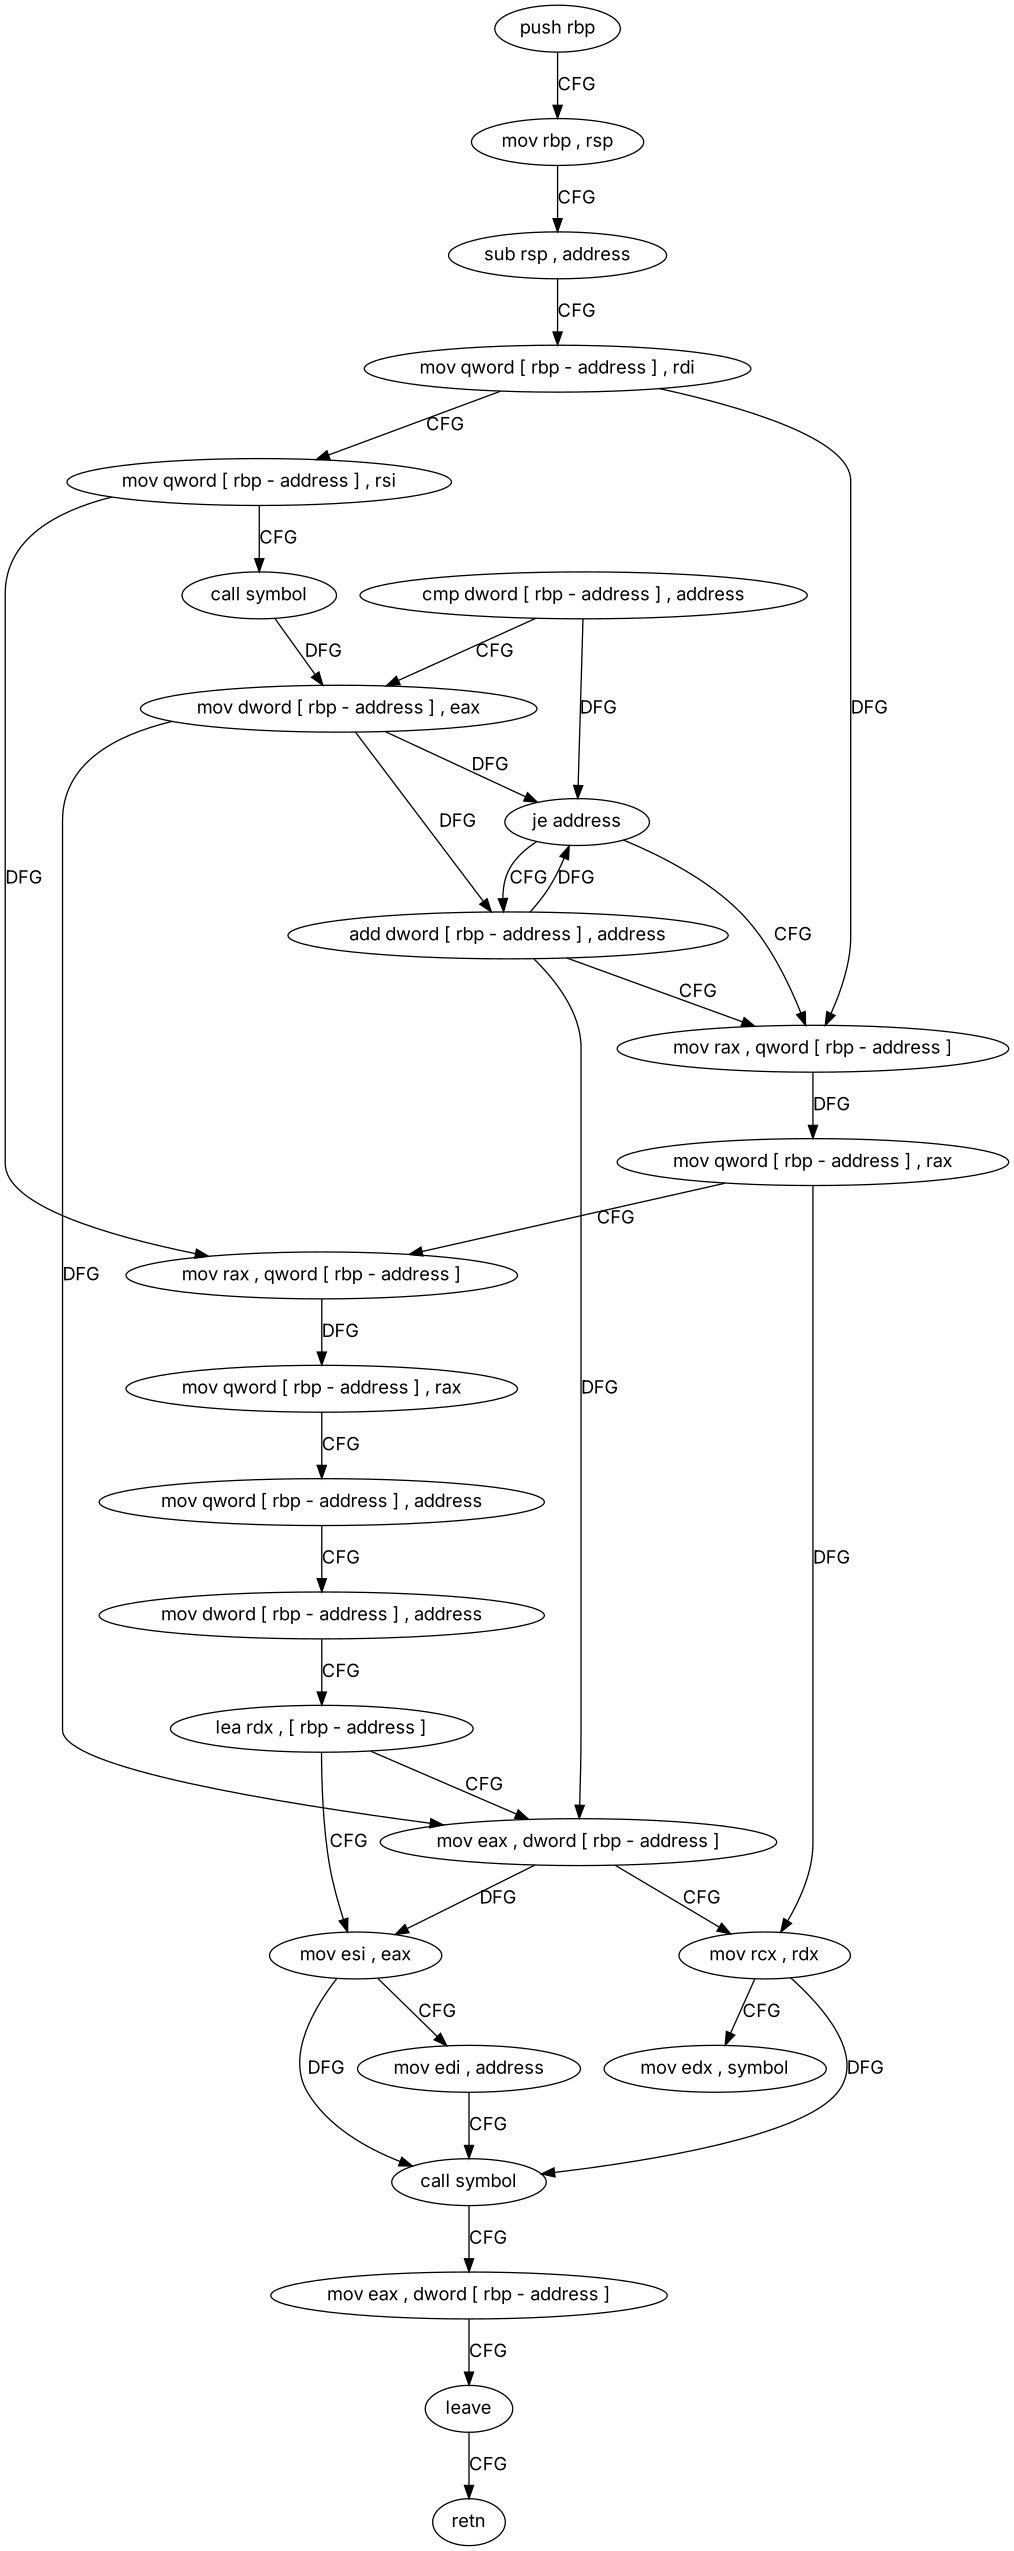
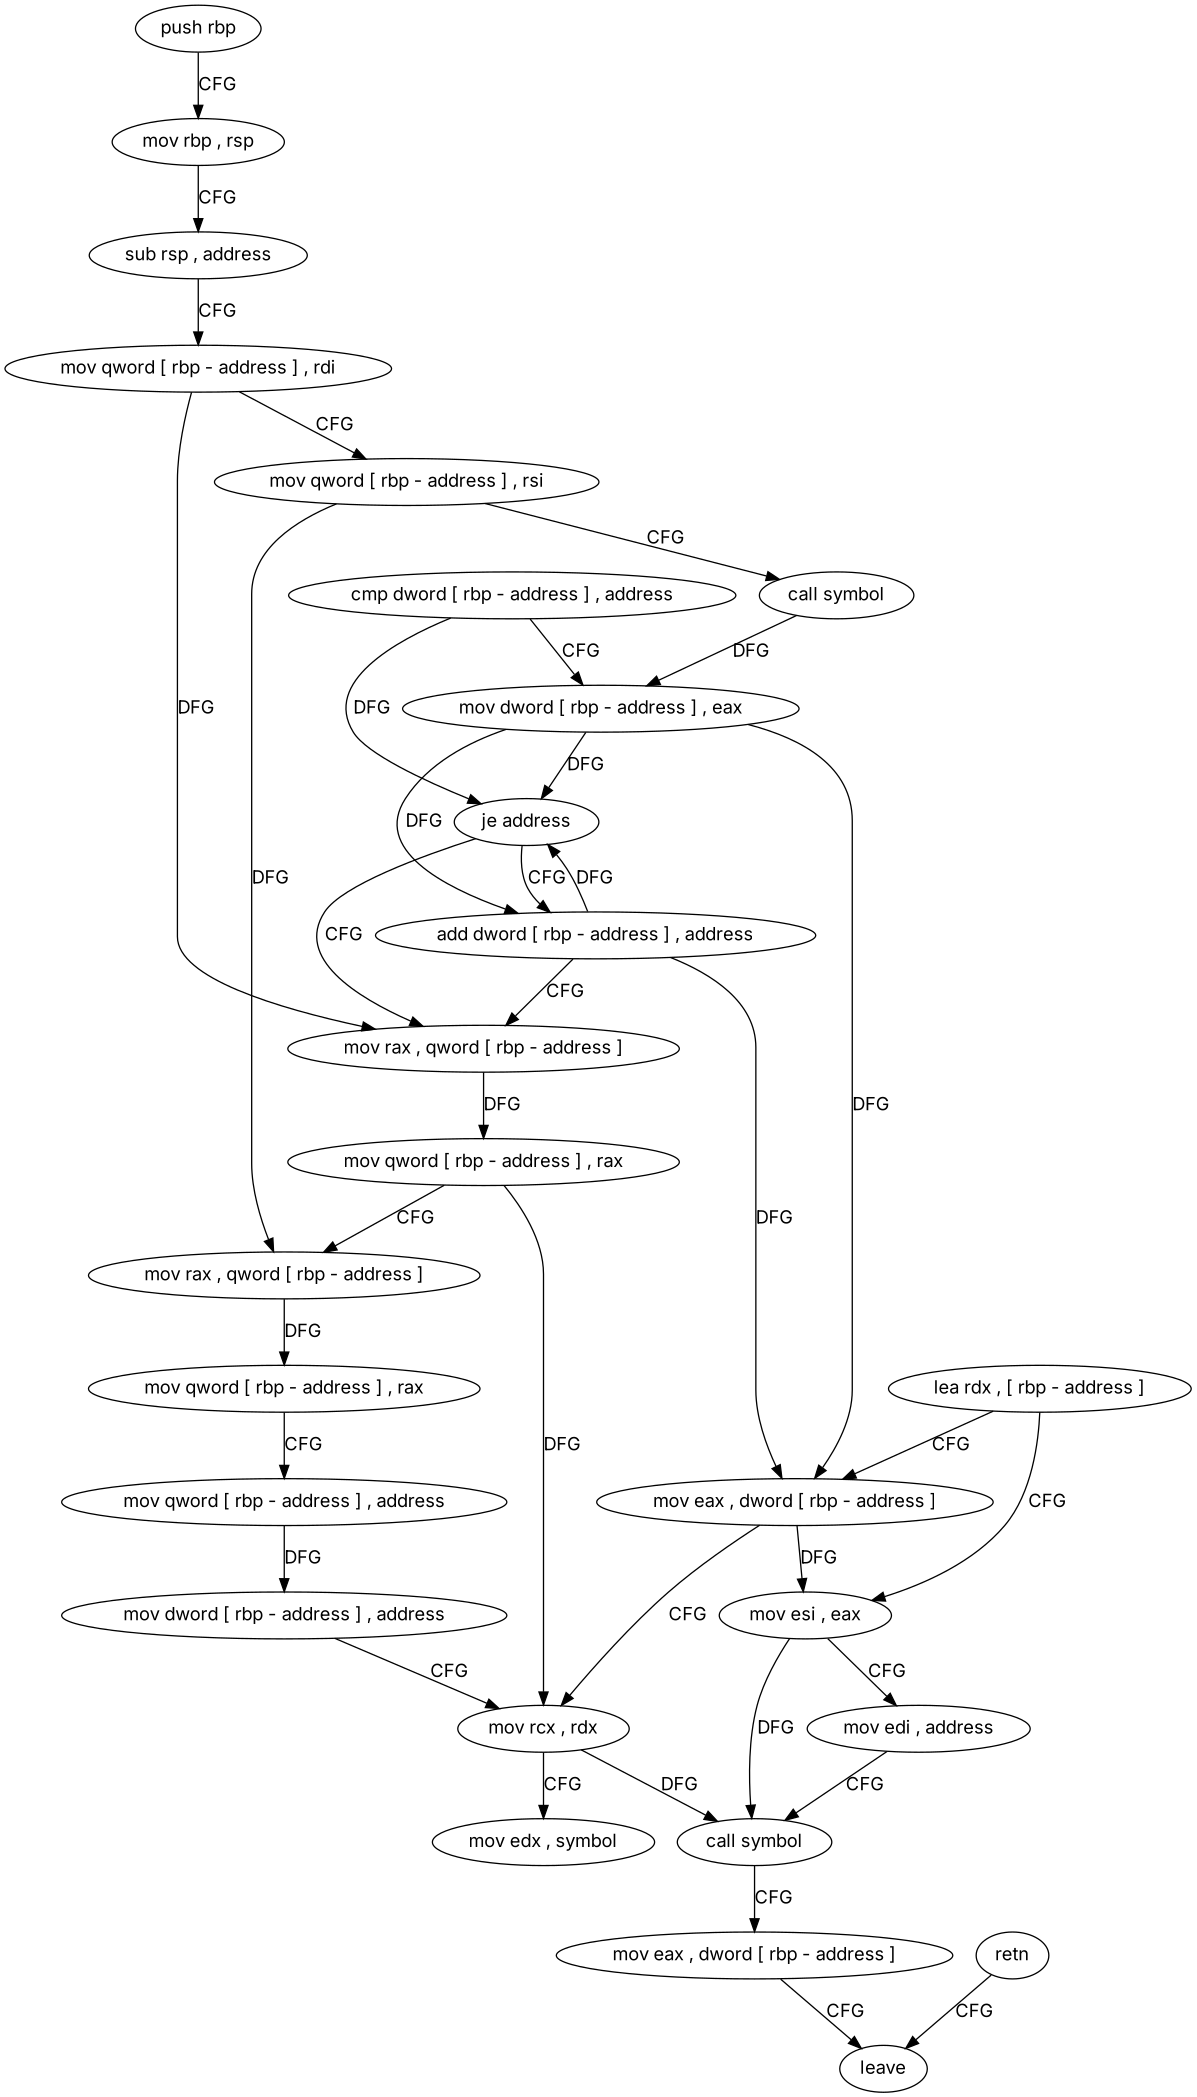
edge "mov qword [ rbp - address ] , address" -> "mov dword [ rbp - address ] , address": label "CFG" -> "DFG"
edge "mov dword [ rbp - address ] , address" -> "lea rdx , [ rbp - address ]": now "mov dword [ rbp - address ] , address" -> "mov rcx , rdx"
edge "leave" -> "retn": reversed
